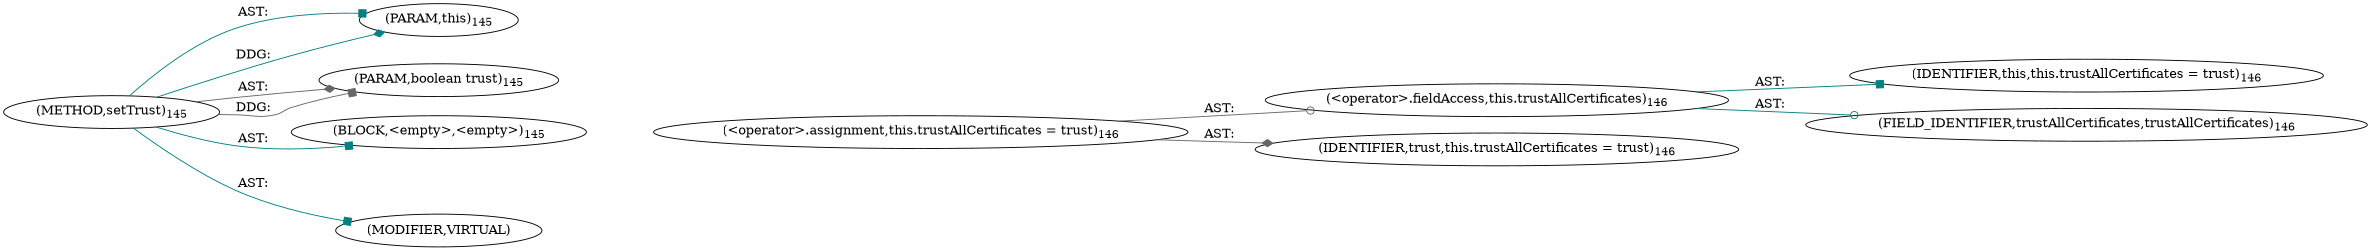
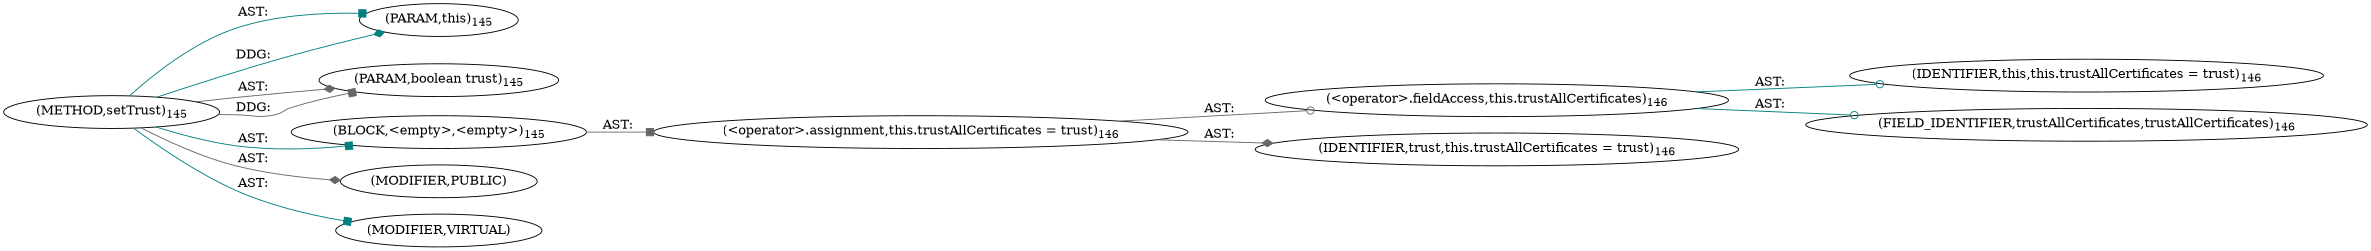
edge "(<operator>.fieldAccess,this.trustAllCertificates)" -> "(IDENTIFIER,this,this.trustAllCertificates = trust)": arrowhead box -> odot
edge "(BLOCK,<empty>,<empty>)" -> "(<operator>.assignment,this.trustAllCertificates = trust)": added, label "AST:"
node "(MODIFIER,PUBLIC)": added
